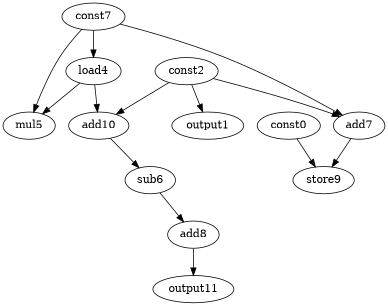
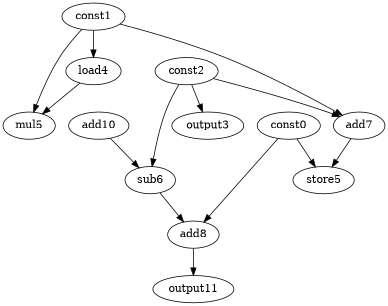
node "const7": label "const7" -> "const1"
edge "load4" -> "add10": removed
edge "const2" -> "add10": now "const2" -> "sub6"
node "output1": label "output1" -> "output3"
edge "const0" -> "add8": added
node "store9": label "store9" -> "store5"
